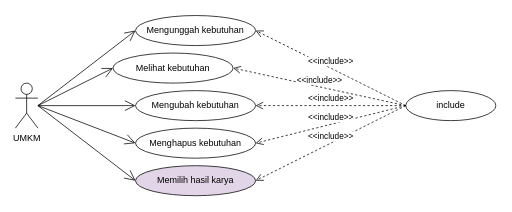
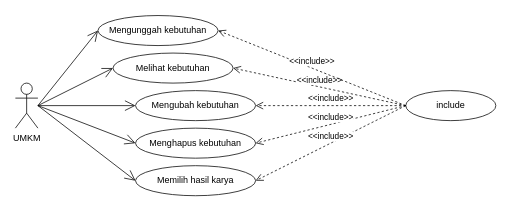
node "Mengunggah kebutuhan": moved (195, 30) -> (158, 30)
node "Memilih hasil karya": fillcolor #e1d5e7 -> #ffffff
